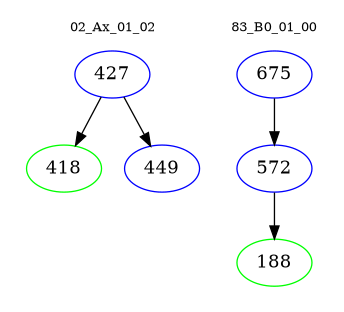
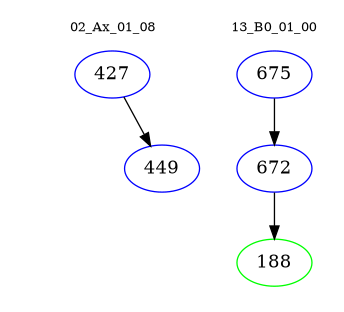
cluster "02_Ax_01_02": label "02_Ax_01_02" -> "02_Ax_01_08"
cluster "83_B0_01_00": label "83_B0_01_00" -> "13_B0_01_00"
node "418": removed
node "572": label "572" -> "672"
